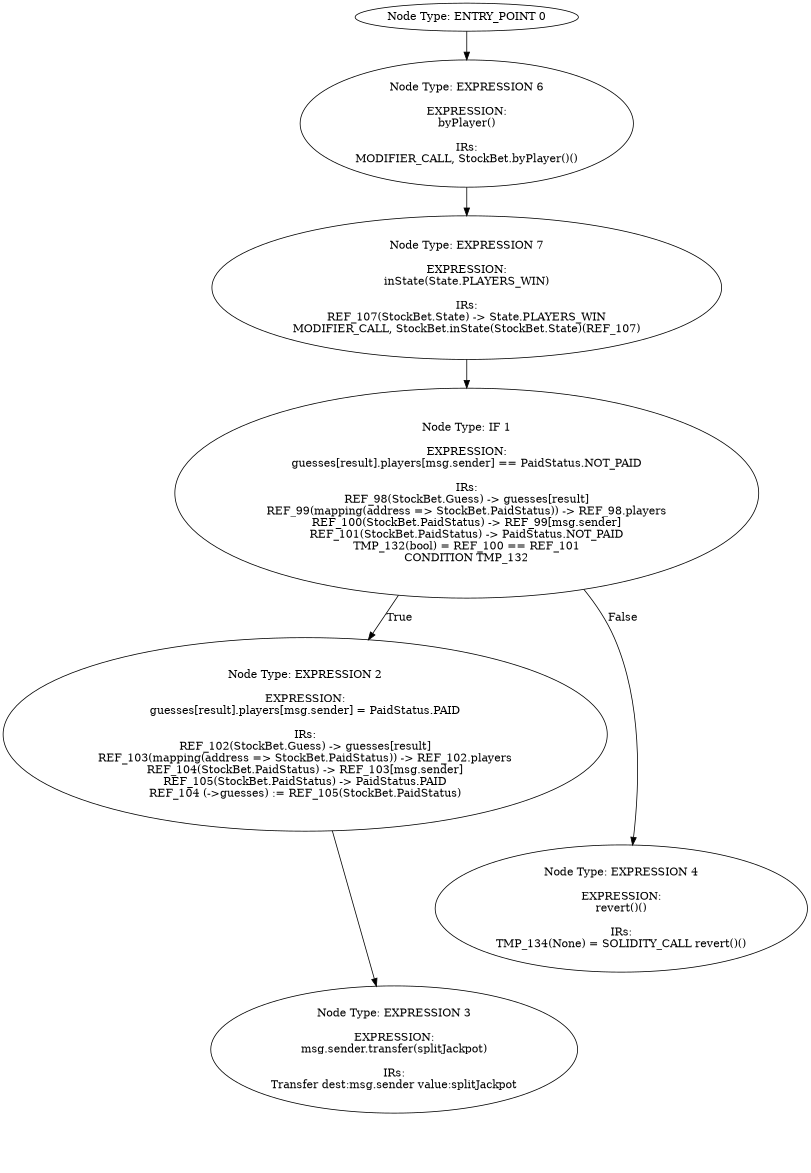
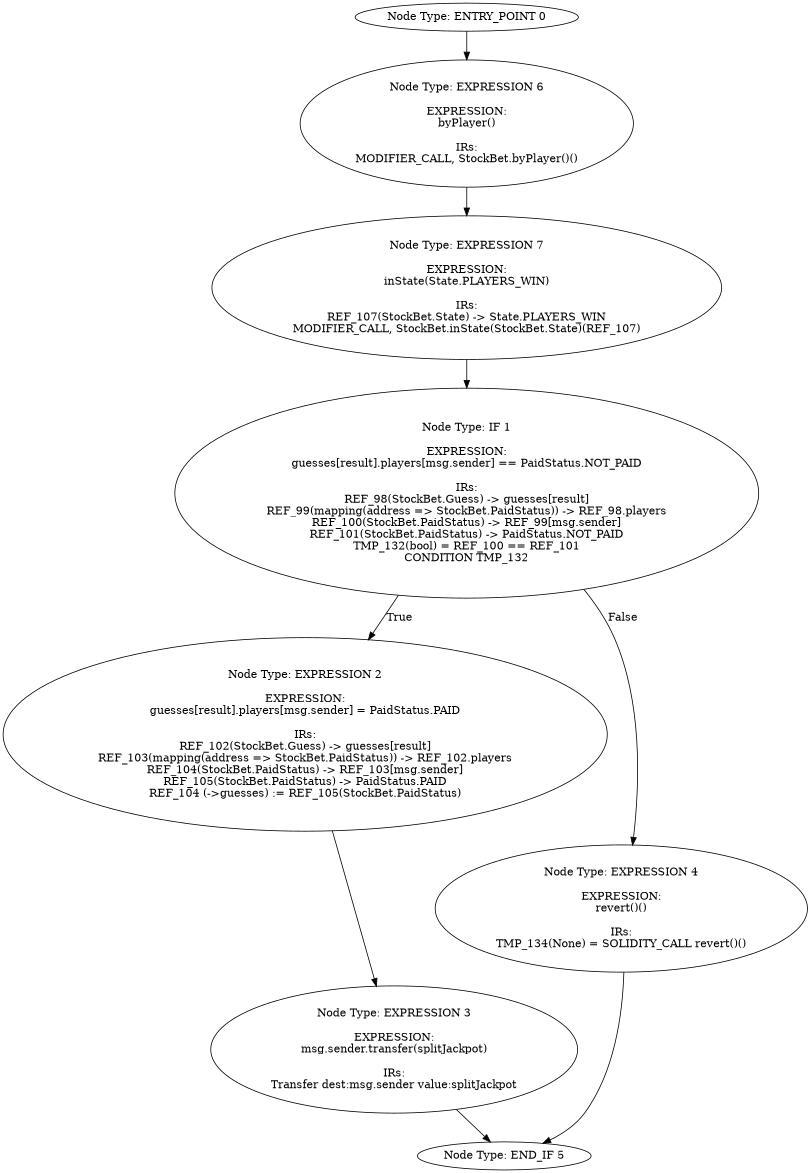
node "Node Type: END_IF 5": added
